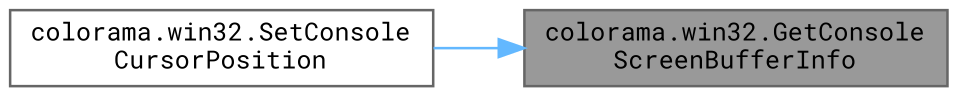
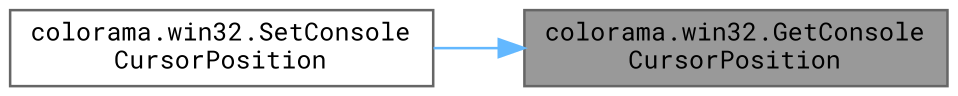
node "colorama.win32.GetConsole ScreenBufferInfo": label "colorama.win32.GetConsole ScreenBufferInfo" -> "colorama.win32.GetConsole CursorPosition"
